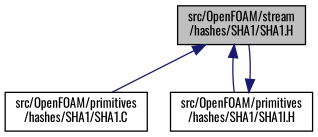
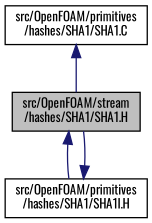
edge "src/OpenFOAM/primitives /hashes/SHA1/SHA1.C" -> "src/OpenFOAM/stream /hashes/SHA1/SHA1.H": reversed
